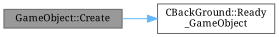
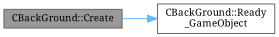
node "GameObject::Create": label "GameObject::Create" -> "CBackGround::Create"
